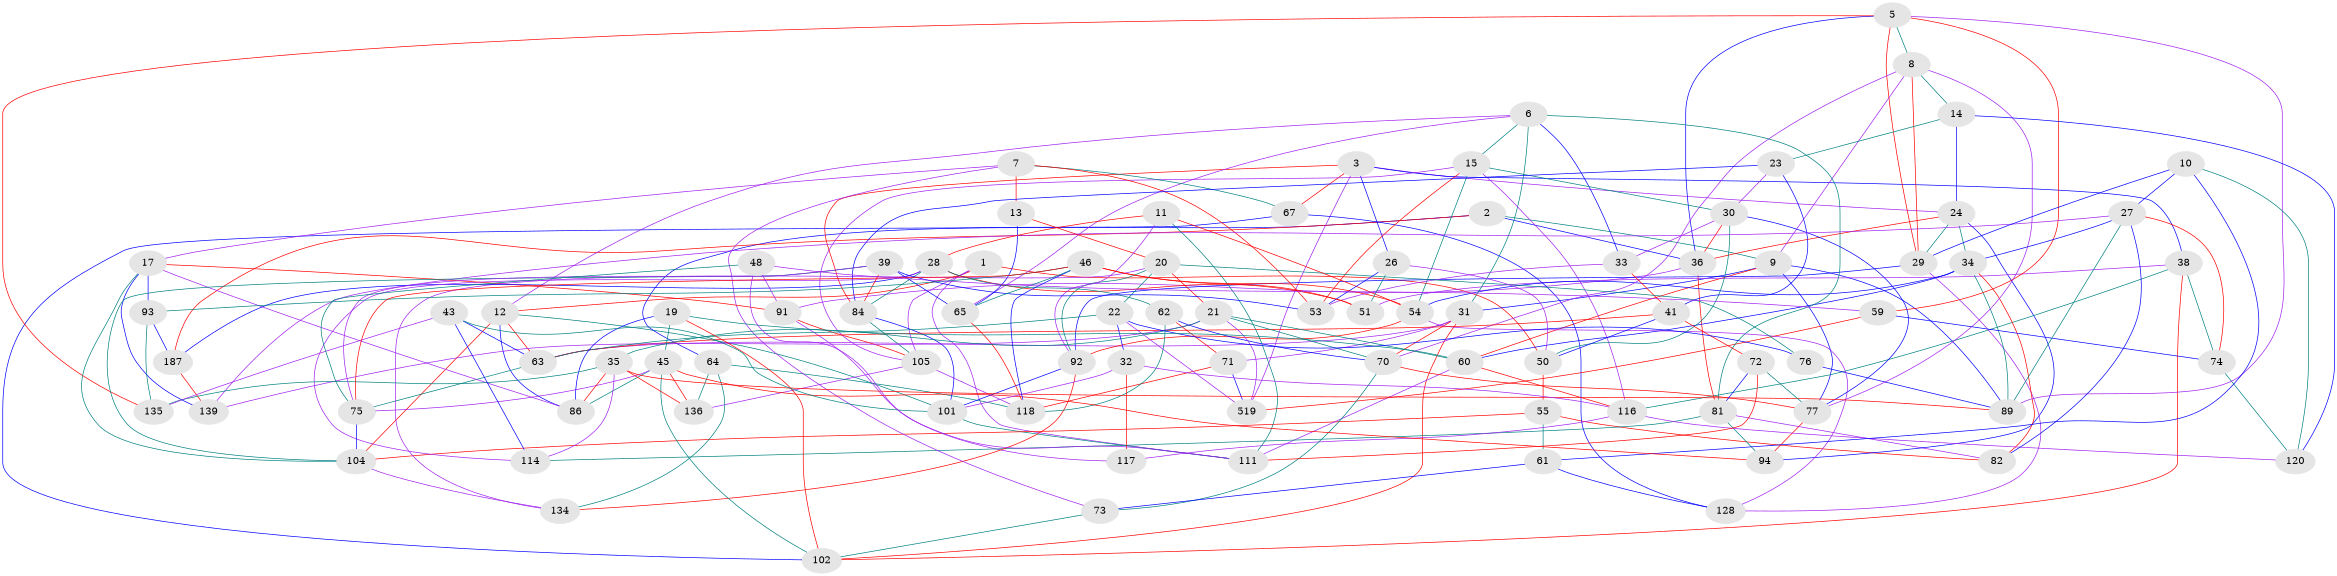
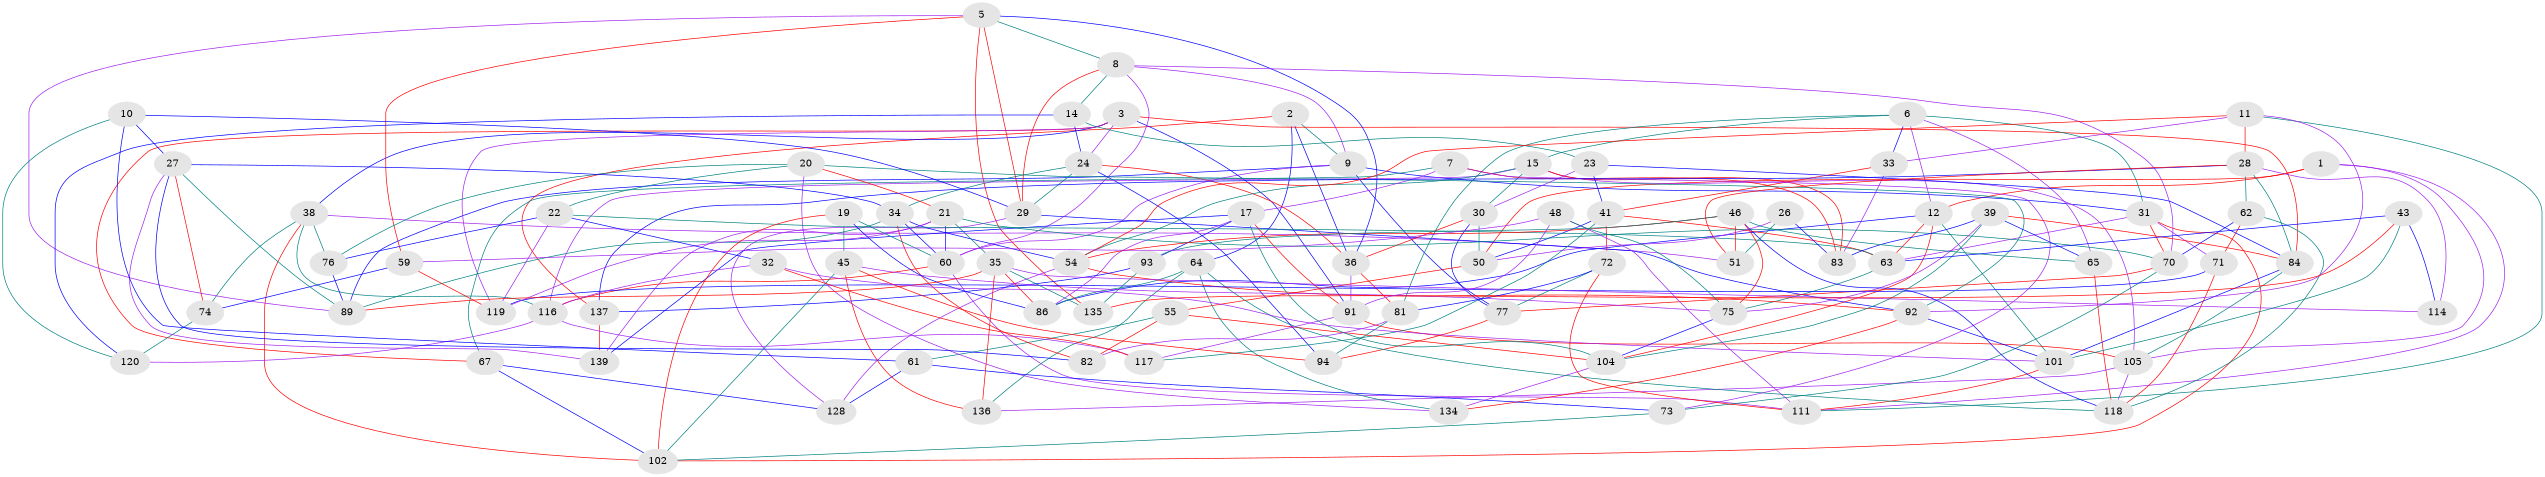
edge "3" -- "26": now "3" -- "91"
node "13": removed
edge "38" -- "76": added
edge "30" -- "33": now "11" -- "33"
edge "8" -- "77": now "8" -- "60"
edge "9" -- "60": color red -> purple
node "53": label "53" -> "83"
edge "41" -- "117": added
edge "21" -- "60": color teal -> blue
edge "43" -- "135": color purple -> red
node "187": label "187" -> "137"
edge "45" -- "86": now "64" -- "86"
node "519": label "519" -> "119"
edge "101" -- "111": color teal -> red
edge "81" -- "114": removed
